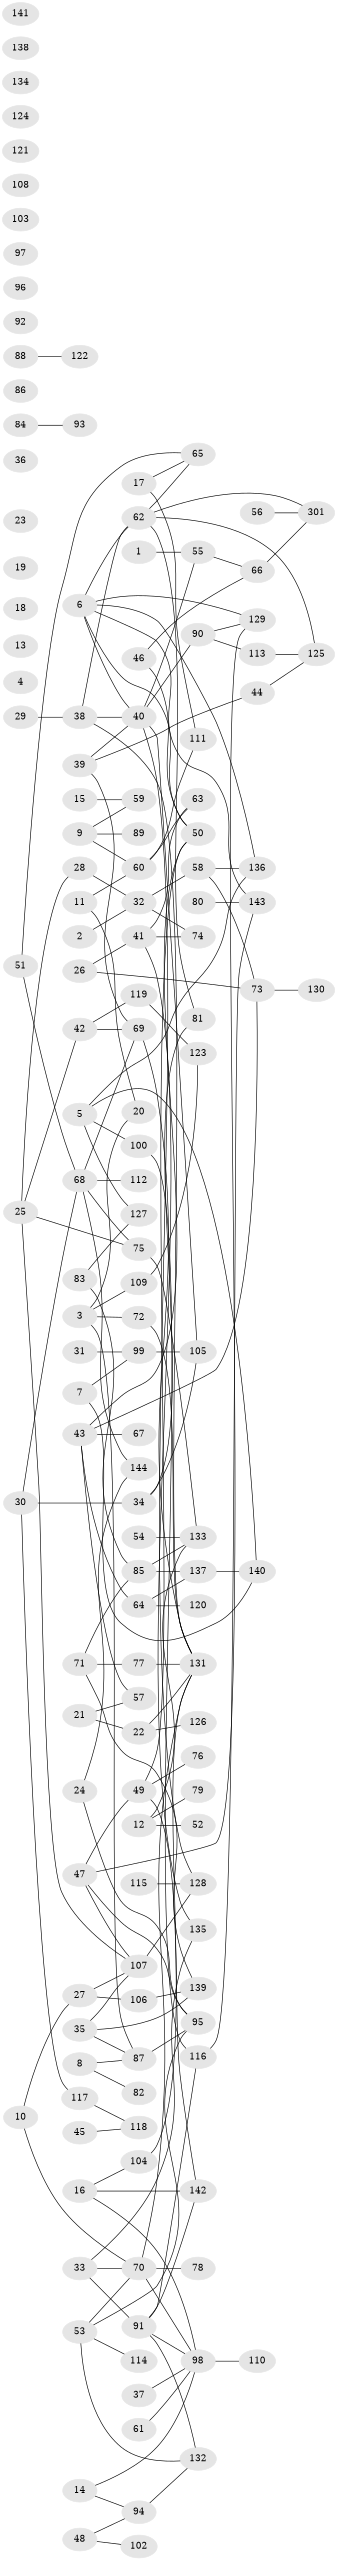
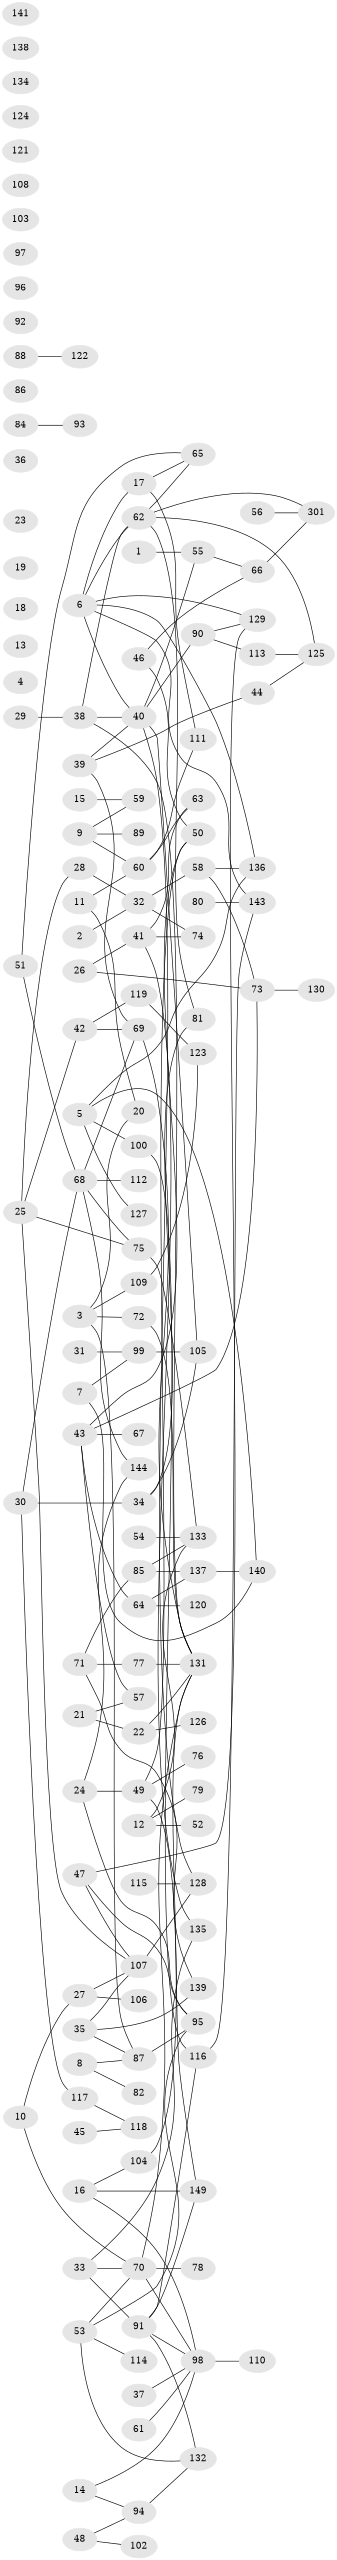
edge "6" -- "50": now "6" -- "17"
node "83": removed
edge "49" -- "47": now "49" -- "24"
edge "139" -- "106": removed
node "142": label "142" -> "149"
